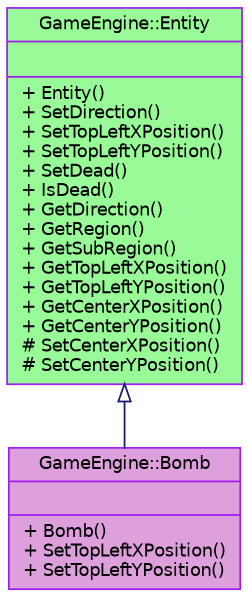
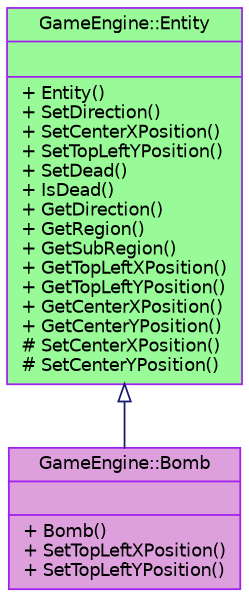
node "GameEngine::Entity": text "+ SetTopLeftXPosition()" -> "+ SetCenterXPosition()"
